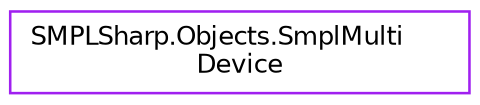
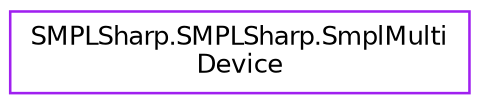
node "SMPLSharp.Objects.SmplMulti Device": label "SMPLSharp.Objects.SmplMulti Device" -> "SMPLSharp.SMPLSharp.SmplMulti Device"
